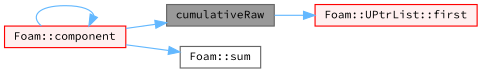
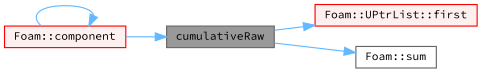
edge "Foam::component" -> "Foam::sum": now "cumulativeRaw" -> "Foam::sum"
